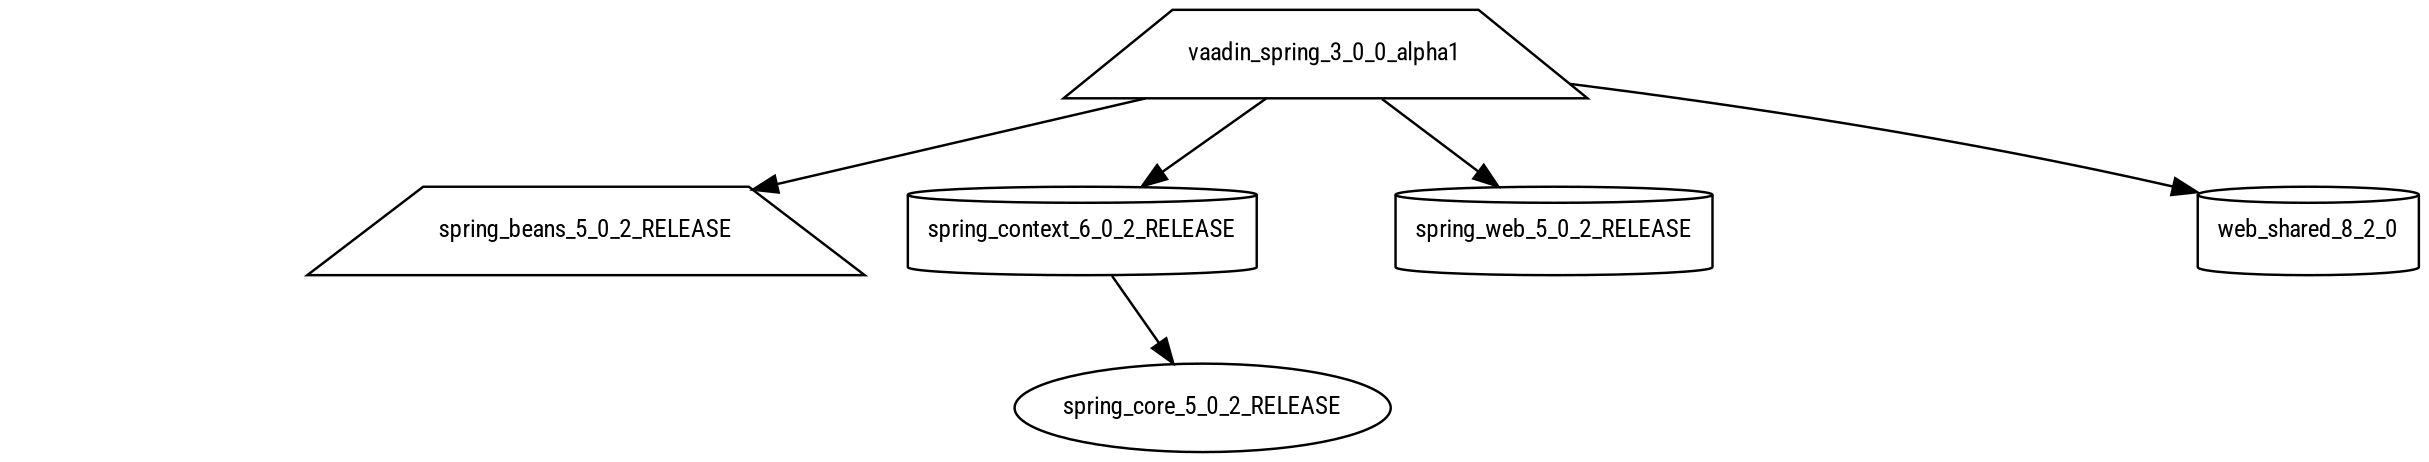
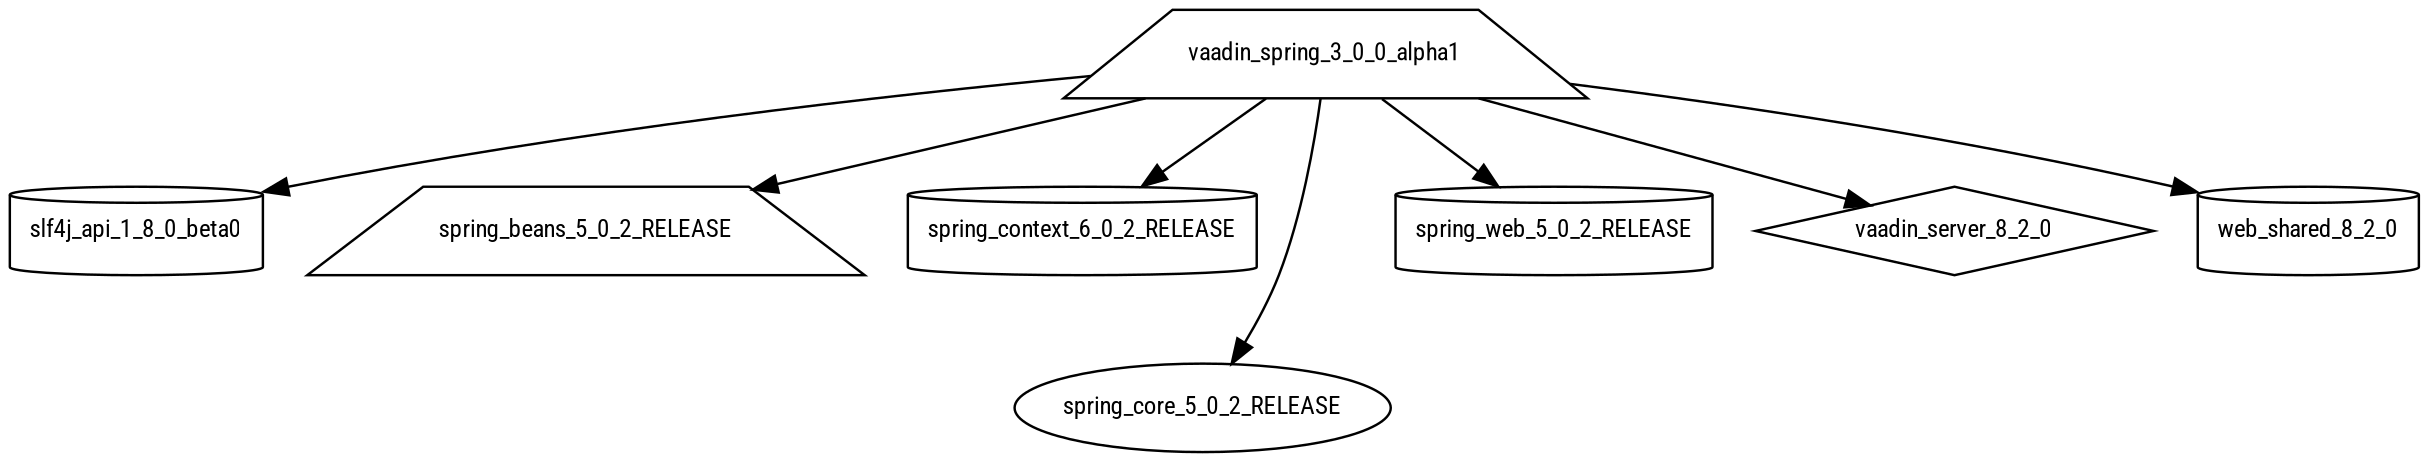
node "slf4j_api_1_8_0_beta0": added
node "vaadin_server_8_2_0": added
edge "spring_context_6_0_2_RELEASE" -> "spring_core_5_0_2_RELEASE": now "vaadin_spring_3_0_0_alpha1" -> "spring_core_5_0_2_RELEASE"
